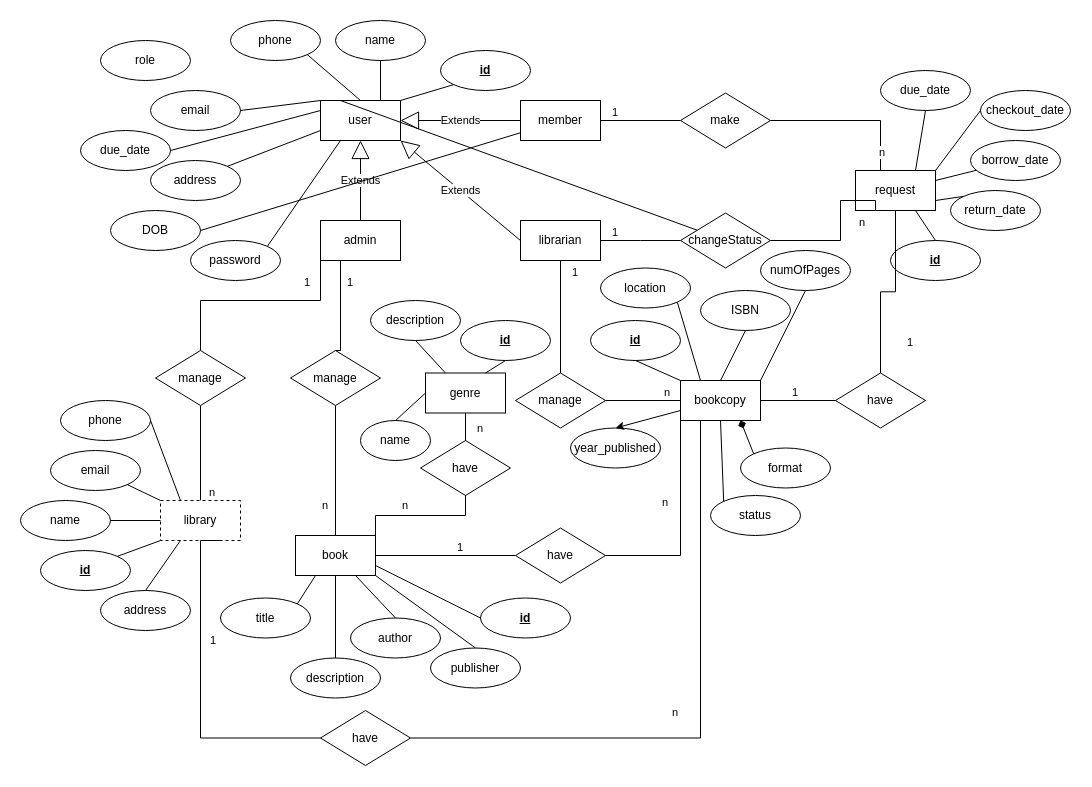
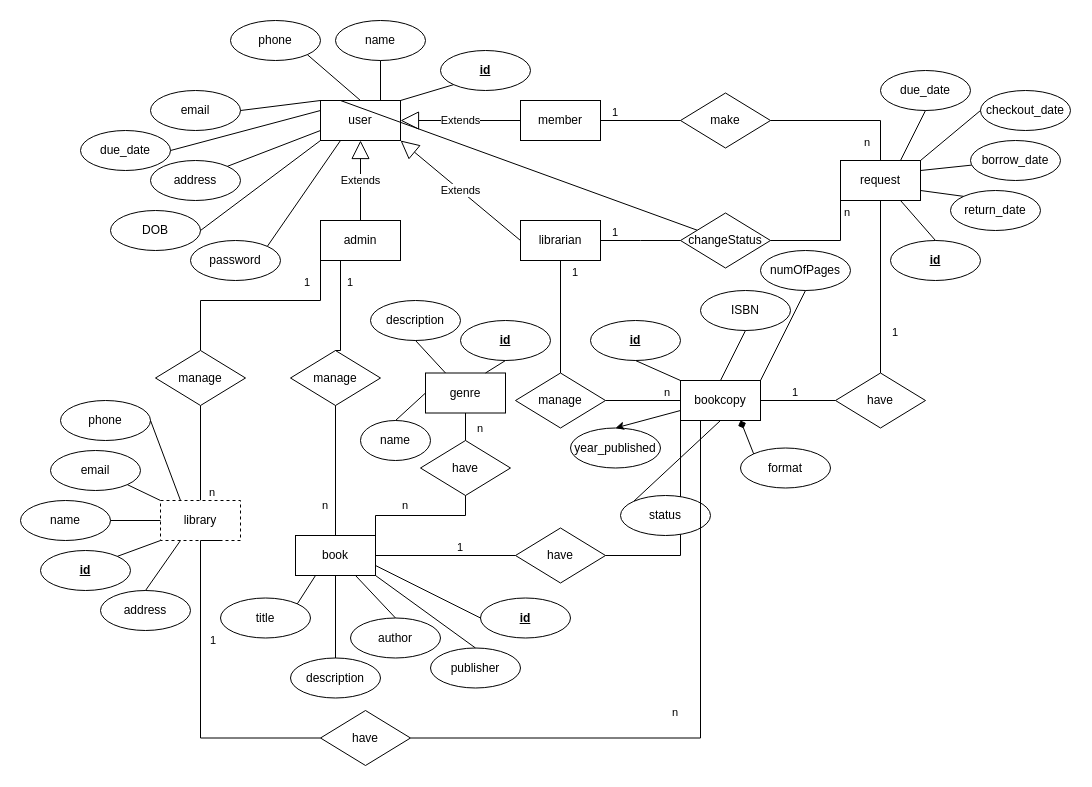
node "role": removed
edge "member" -- "DOB": now "user" -- "DOB"
node "request": moved (896, 191) -> (881, 181)
node "location": removed
edge "location" -- "bookcopy": removed
node "status": moved (756, 516) -> (666, 516)
